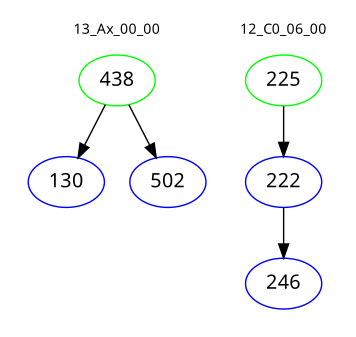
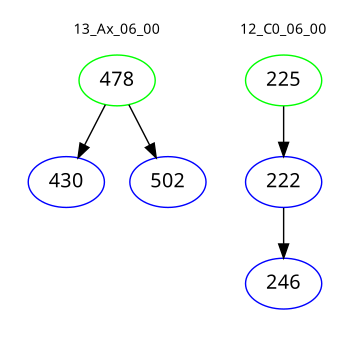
cluster "13_Ax_00_00": label "13_Ax_00_00" -> "13_Ax_06_00"
node "438": label "438" -> "478"
node "130": label "130" -> "430"
